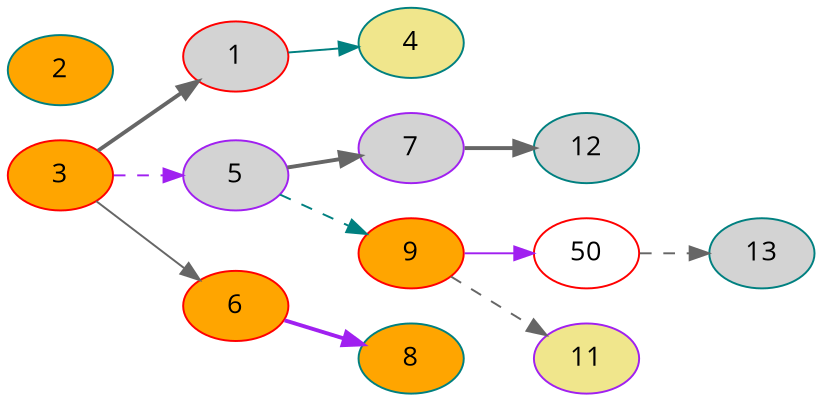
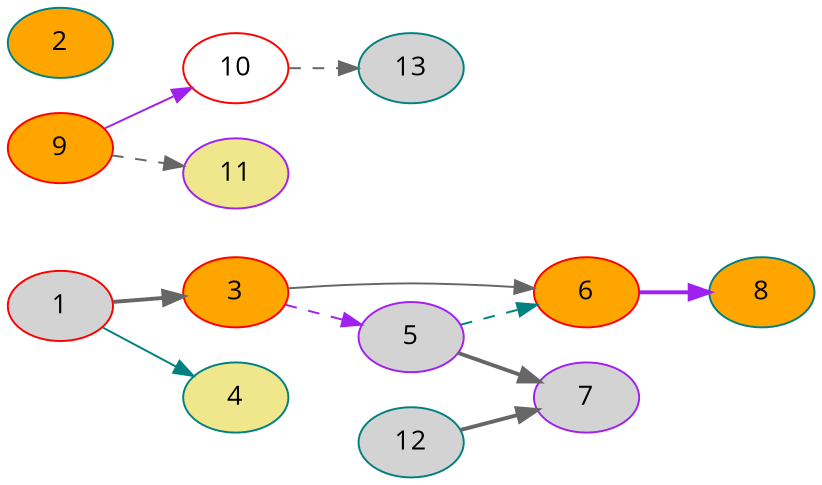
edge "3" -> "1": reversed
edge "7" -> "12": reversed
edge "5" -> "9": now "5" -> "6"
node "50": label "50" -> "10"
